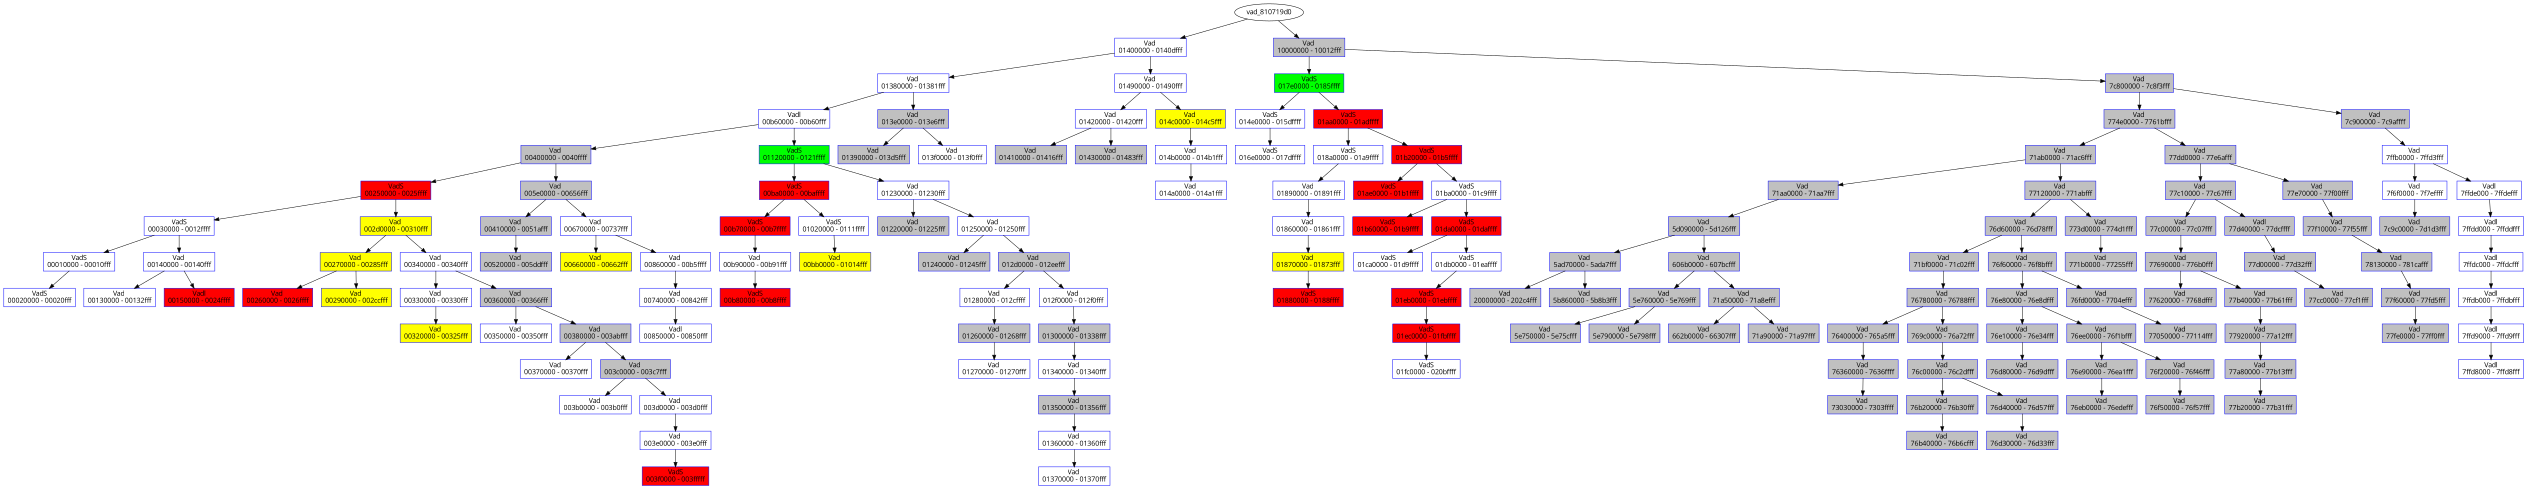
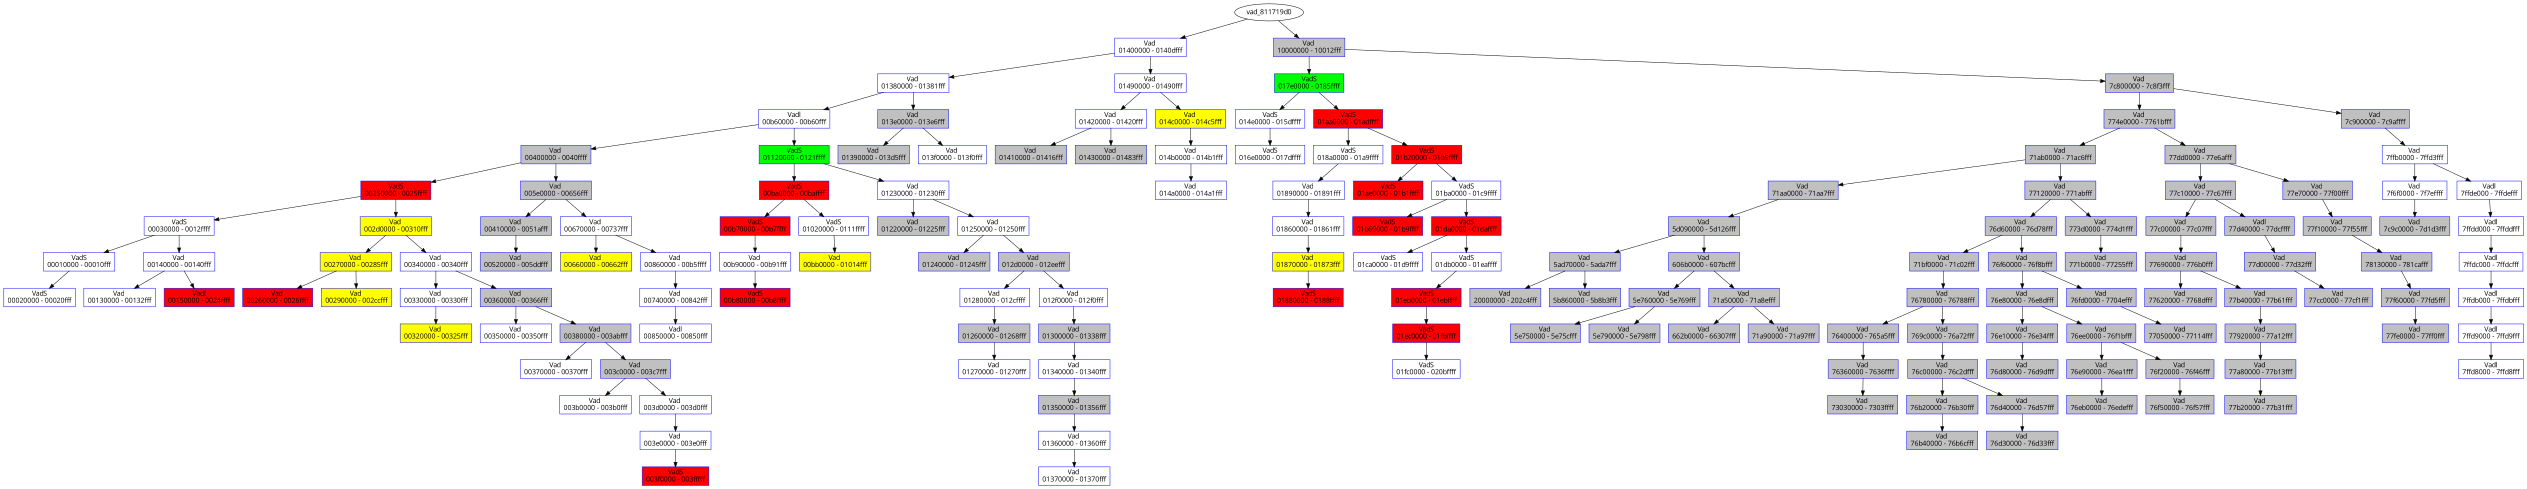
node "vad_810719d0": label "vad_810719d0" -> "vad_811719d0"
